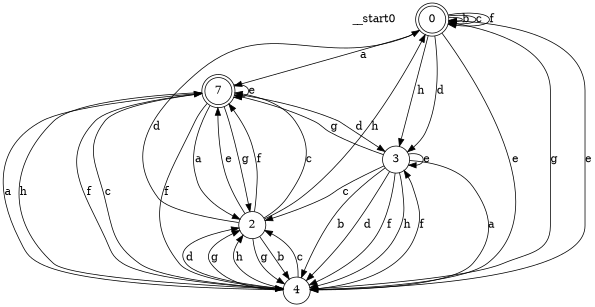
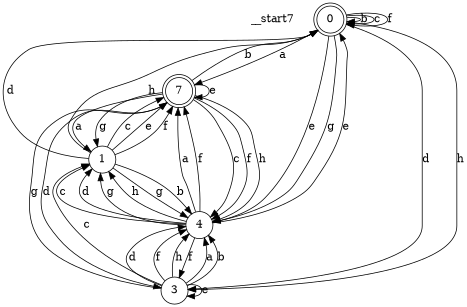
node "__start0": label "__start0" -> "__start7"
edge "7" -> "0": added, label "b"
node "2": label "2" -> "1"
